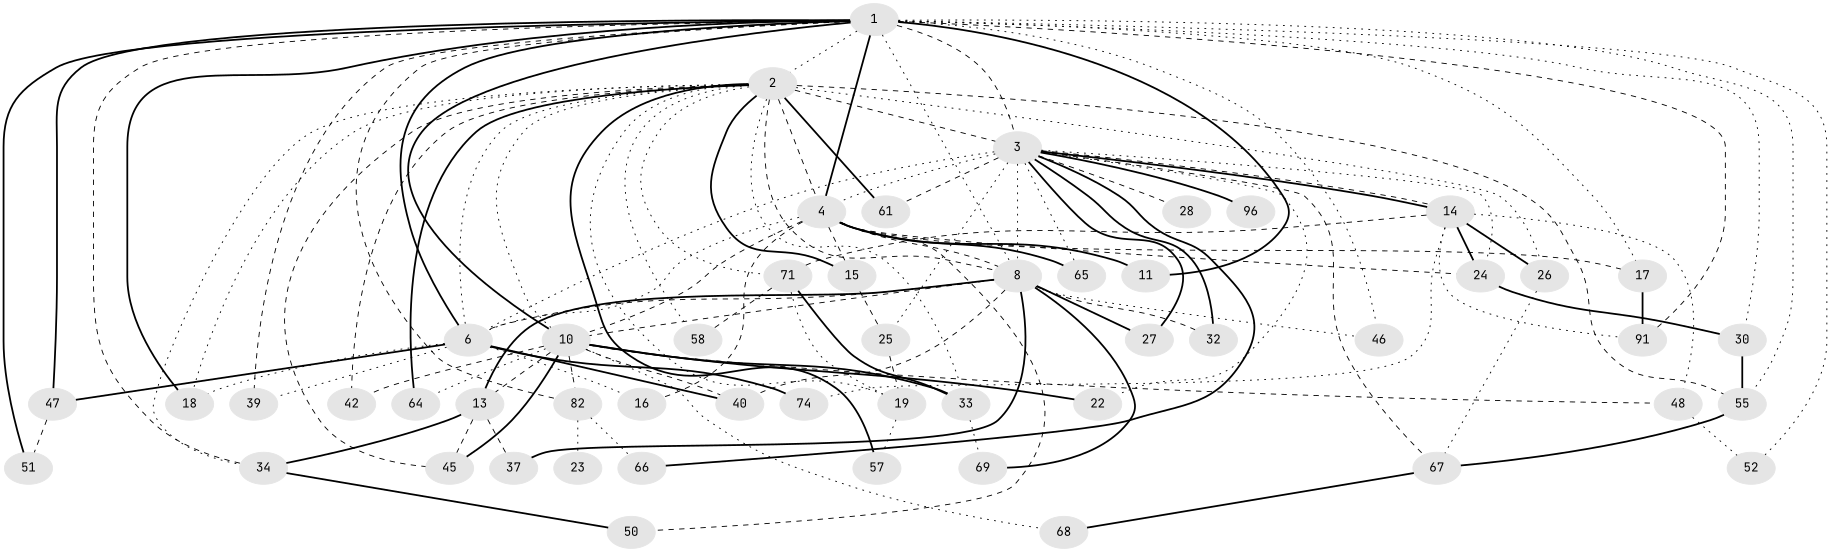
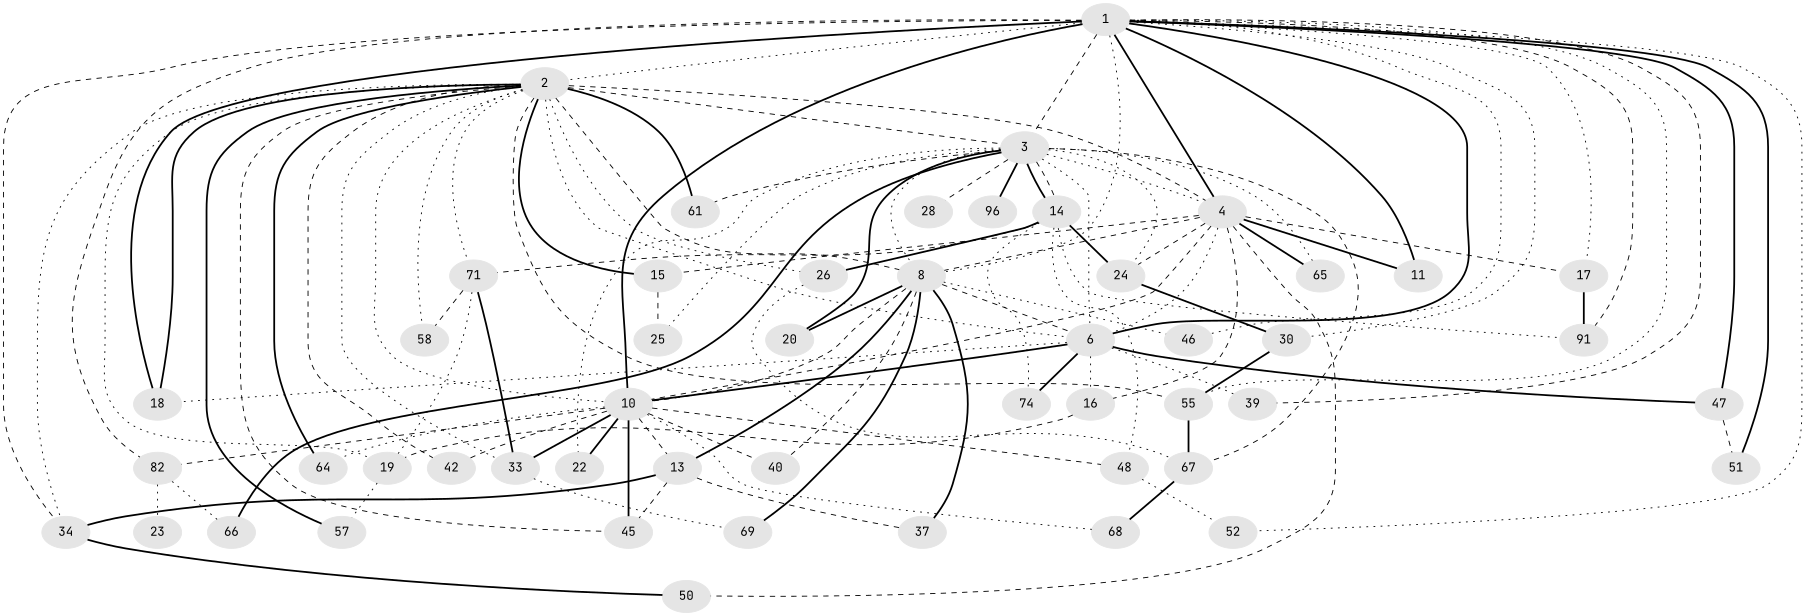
edge "2" -- "18": style dotted -> bold
node "27": label "27" -> "20"
node "32": removed
edge "6" -- "40": now "6" -- "10"
edge "25" -- "19": now "16" -- "19"
